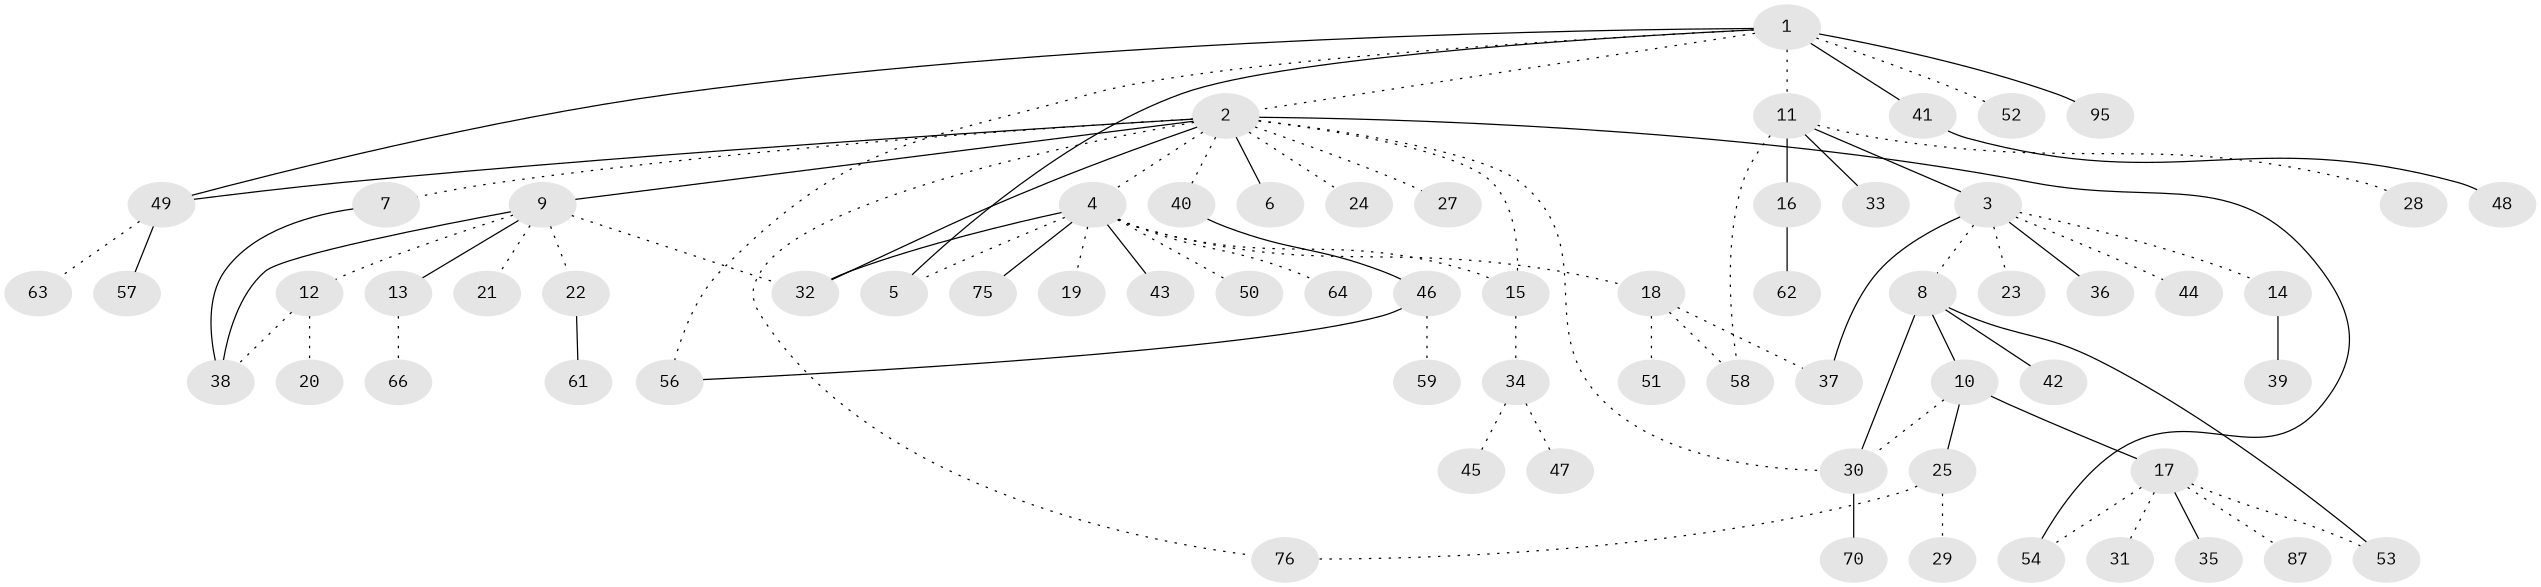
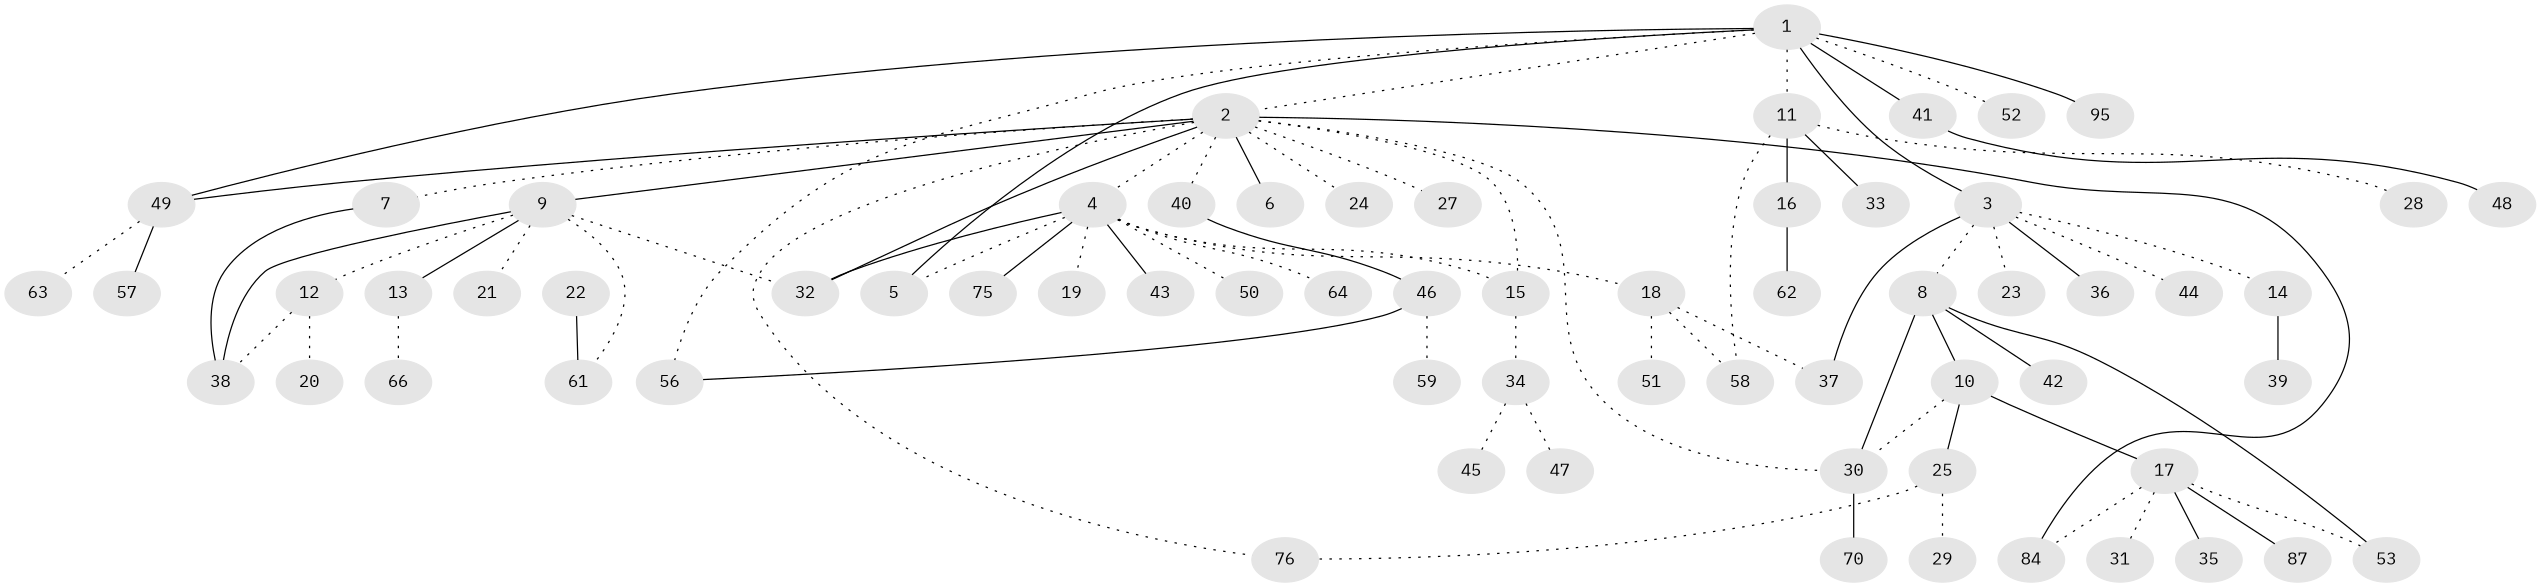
edge "11" -- "3": now "1" -- "3"
edge "9" -- "22": now "9" -- "61"
edge "17" -- "87": style dotted -> solid
node "54": label "54" -> "84"
